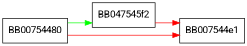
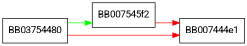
node "BB047545f2": label "BB047545f2" -> "BB007545f2"
node "BB00754480": label "BB00754480" -> "BB03754480"
node "BB007544e1": label "BB007544e1" -> "BB007444e1"
